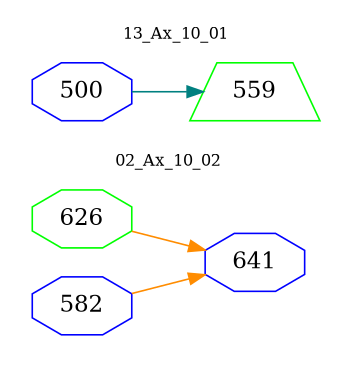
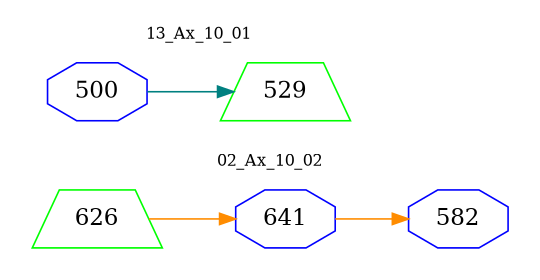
node "559": label "559" -> "529"
node "626": shape octagon -> trapezium
edge "582" -> "641": reversed
